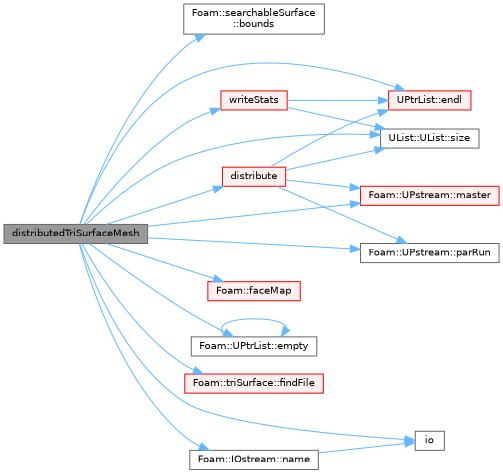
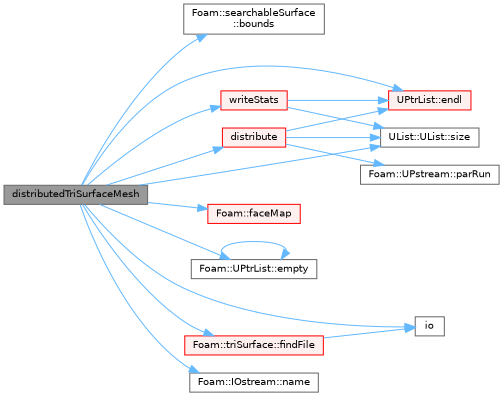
node "Foam::UPstream::master": removed
edge "distributedTriSurfaceMesh" -> "Foam::UPstream::parRun": removed
edge "Foam::IOstream::name" -> "io": now "Foam::triSurface::findFile" -> "io"
